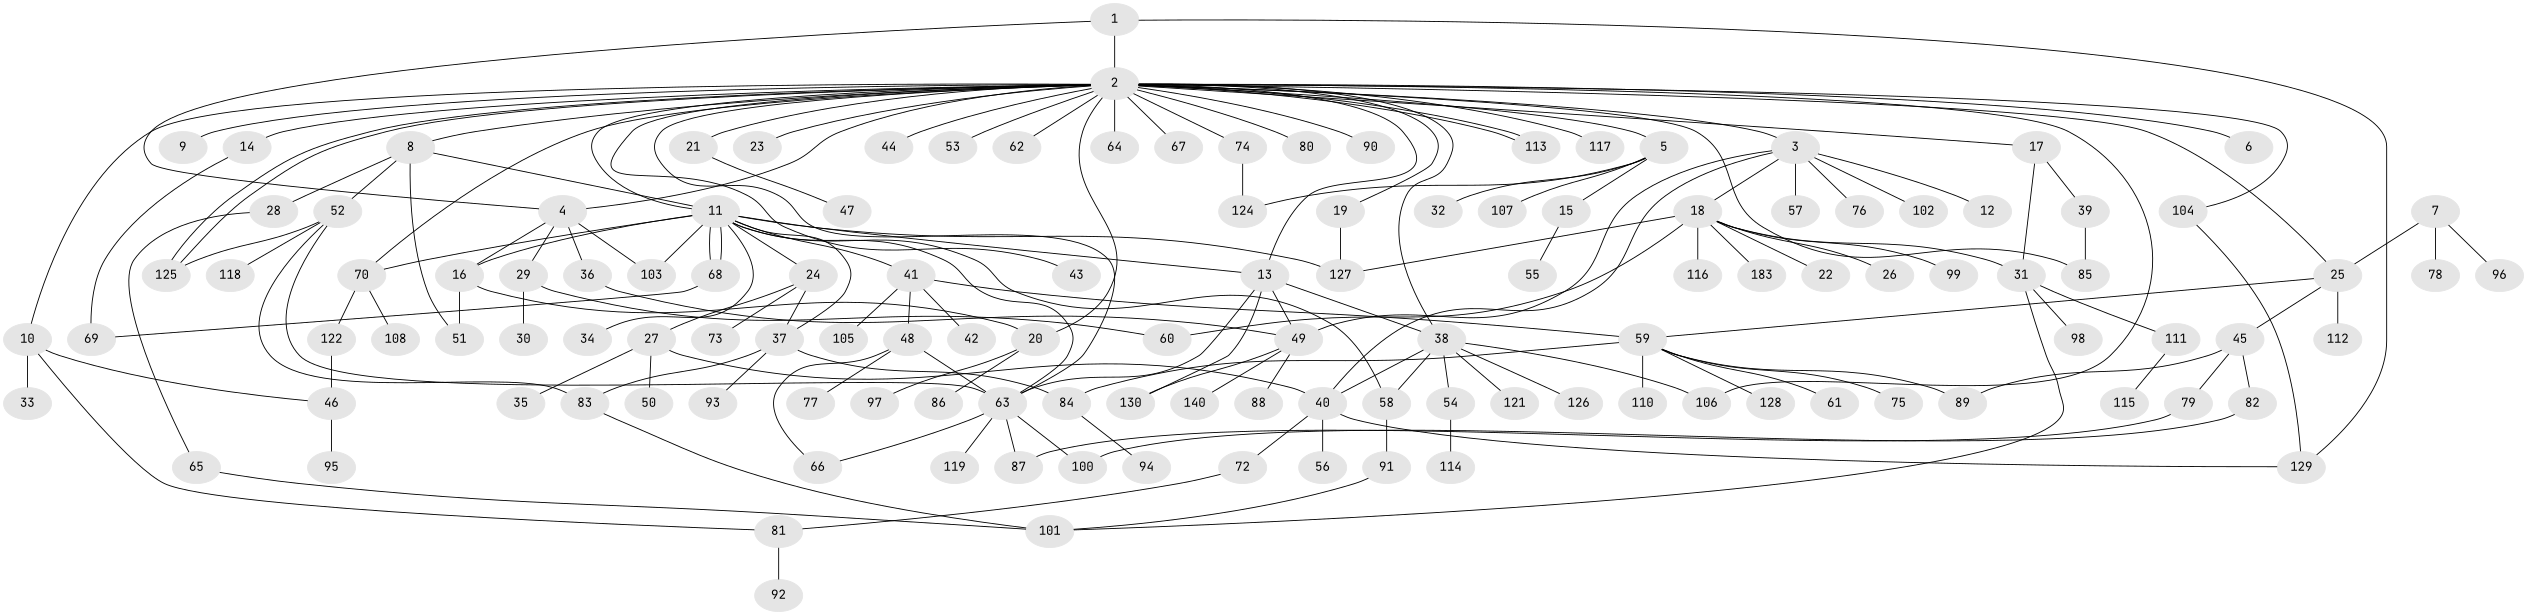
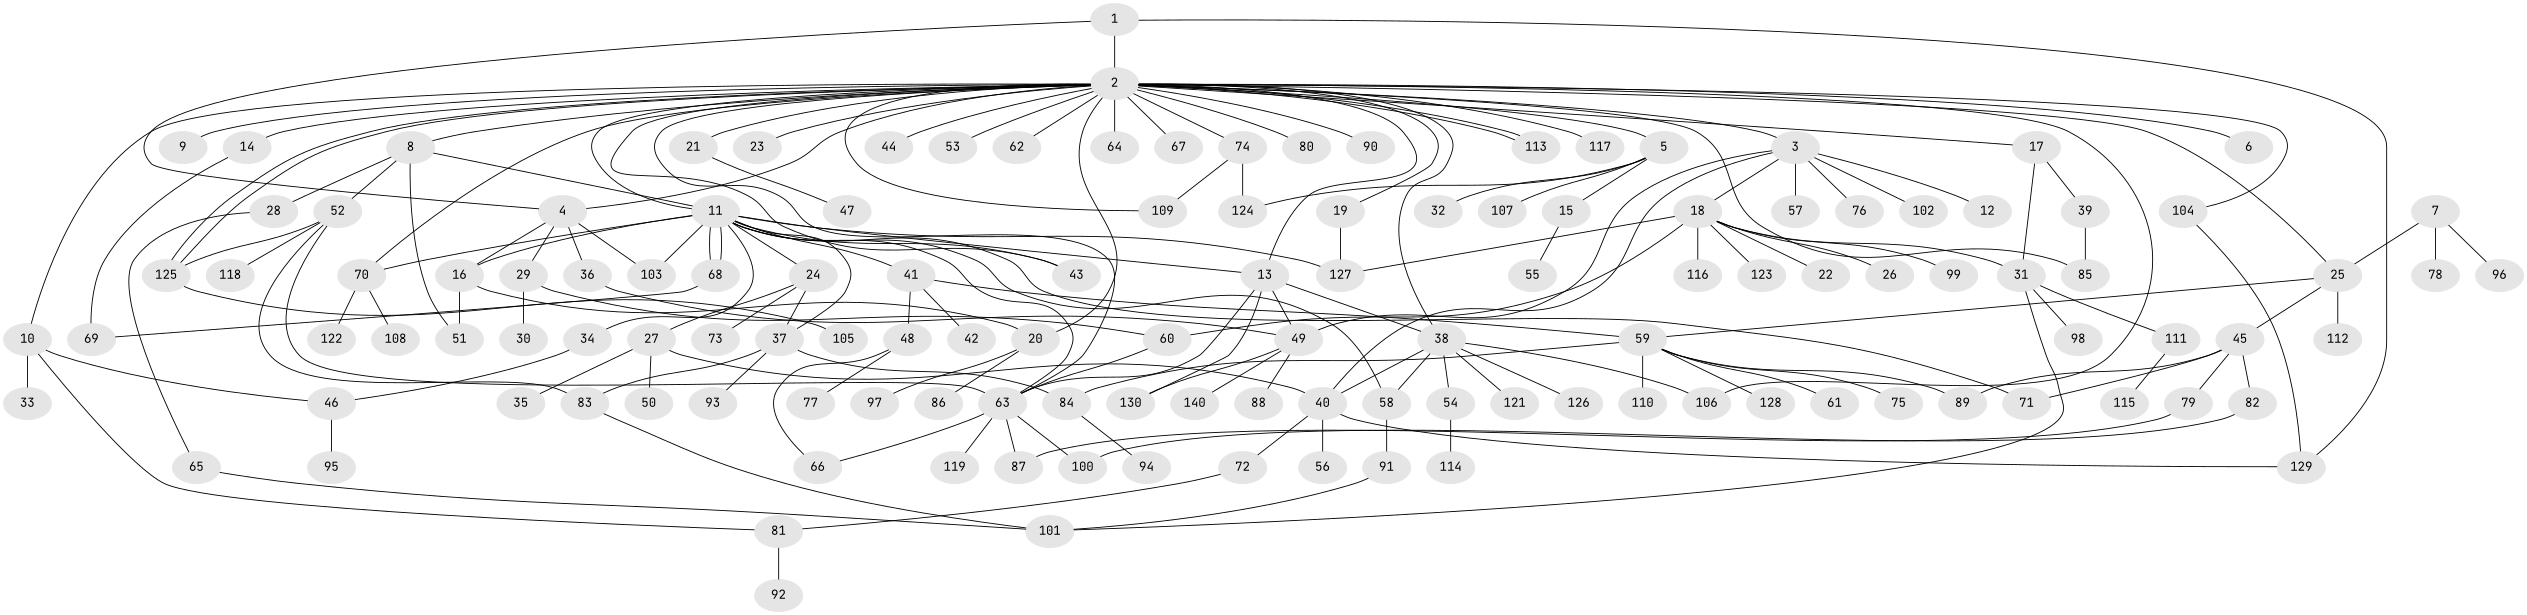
node "109": added
edge "11" -- "43": added
node "183": label "183" -> "123"
edge "41" -- "105": now "125" -- "105"
edge "48" -- "63": now "60" -- "63"
edge "122" -- "46": now "34" -- "46"
node "71": added
